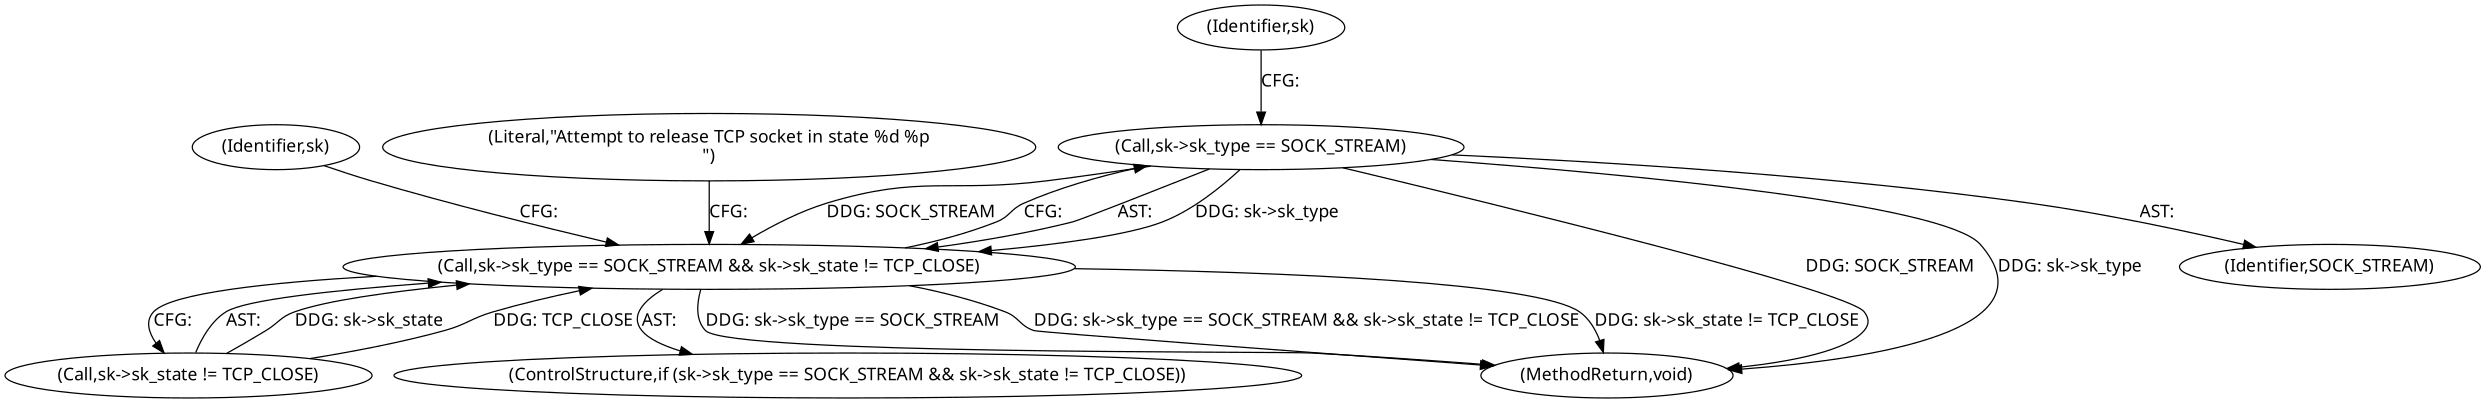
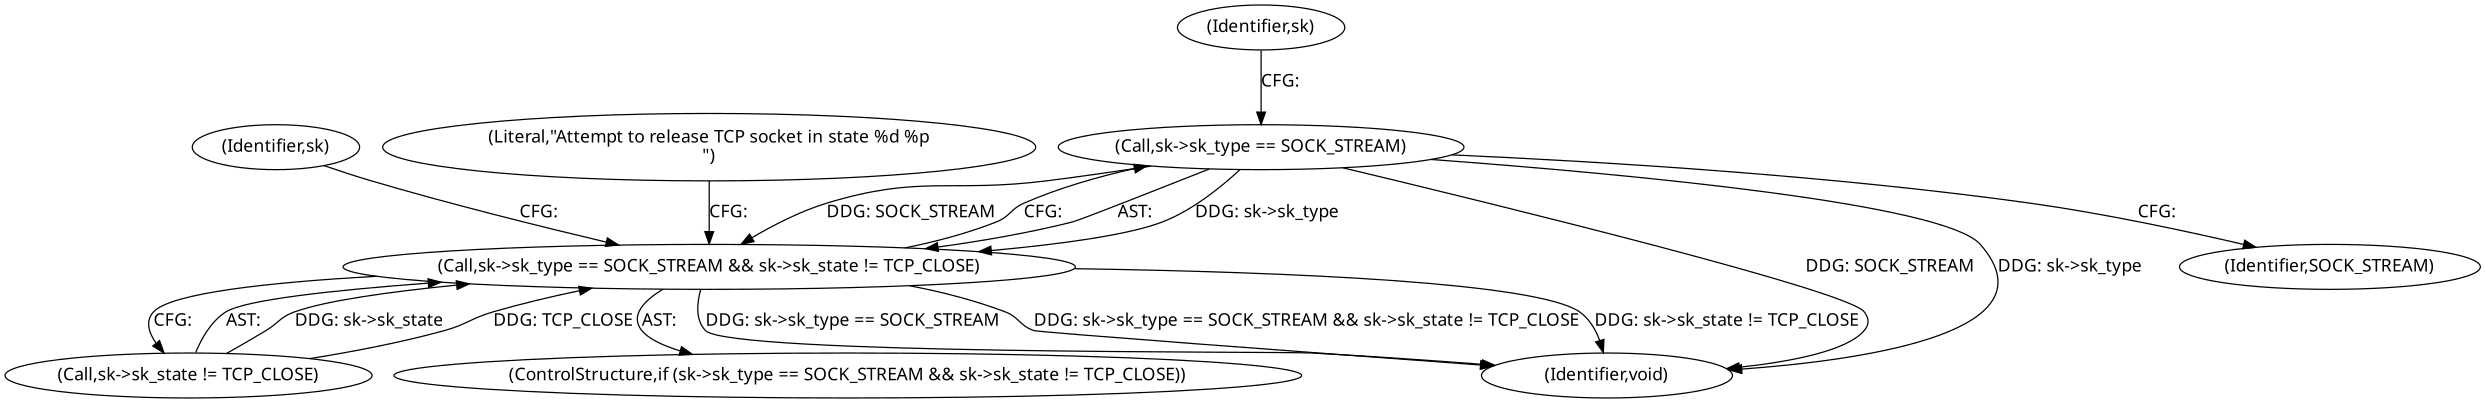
edge "(Call,sk->sk_type == SOCK_STREAM)" -> "(Identifier,SOCK_STREAM)": label "AST: " -> "CFG: "
node "(MethodReturn,void)": label "(MethodReturn,void)" -> "(Identifier,void)"
